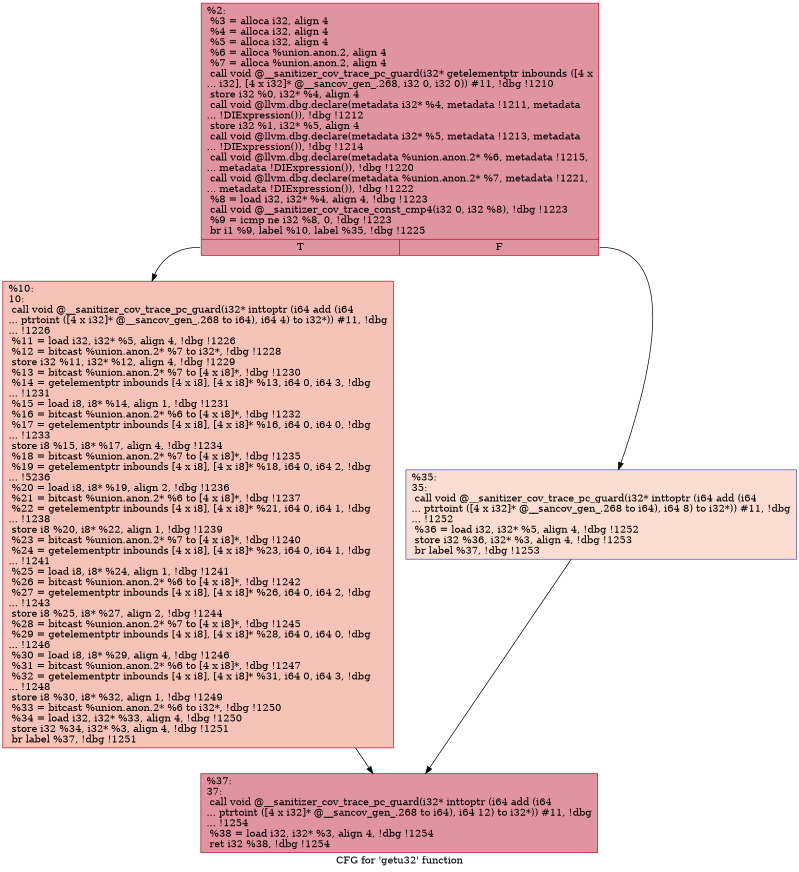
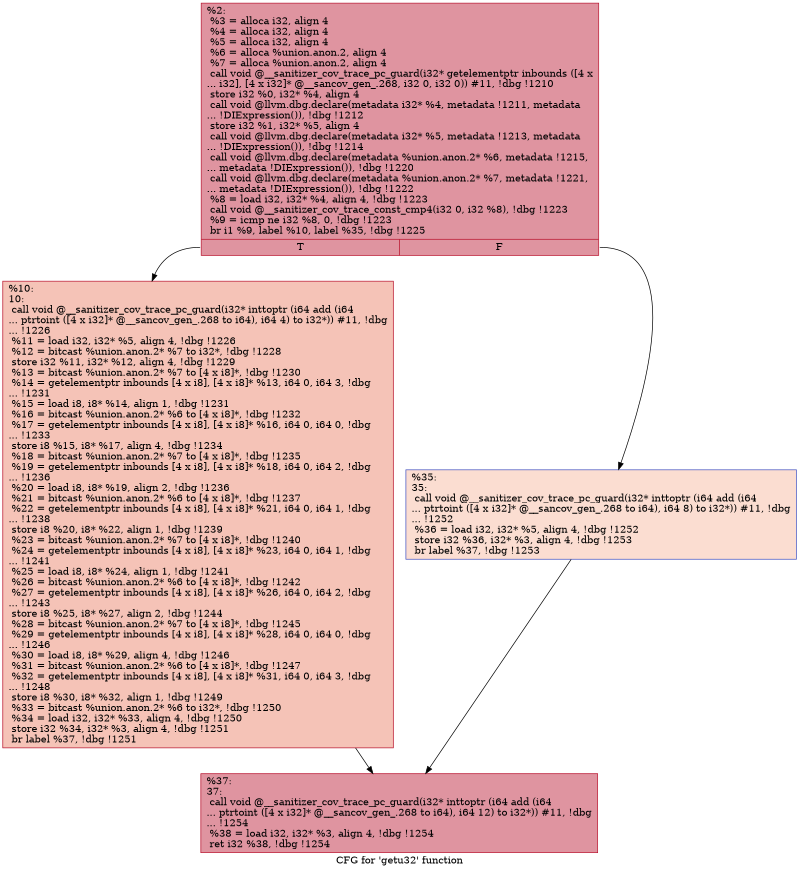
node "%10:": text "... !5236" -> "... !1236"
